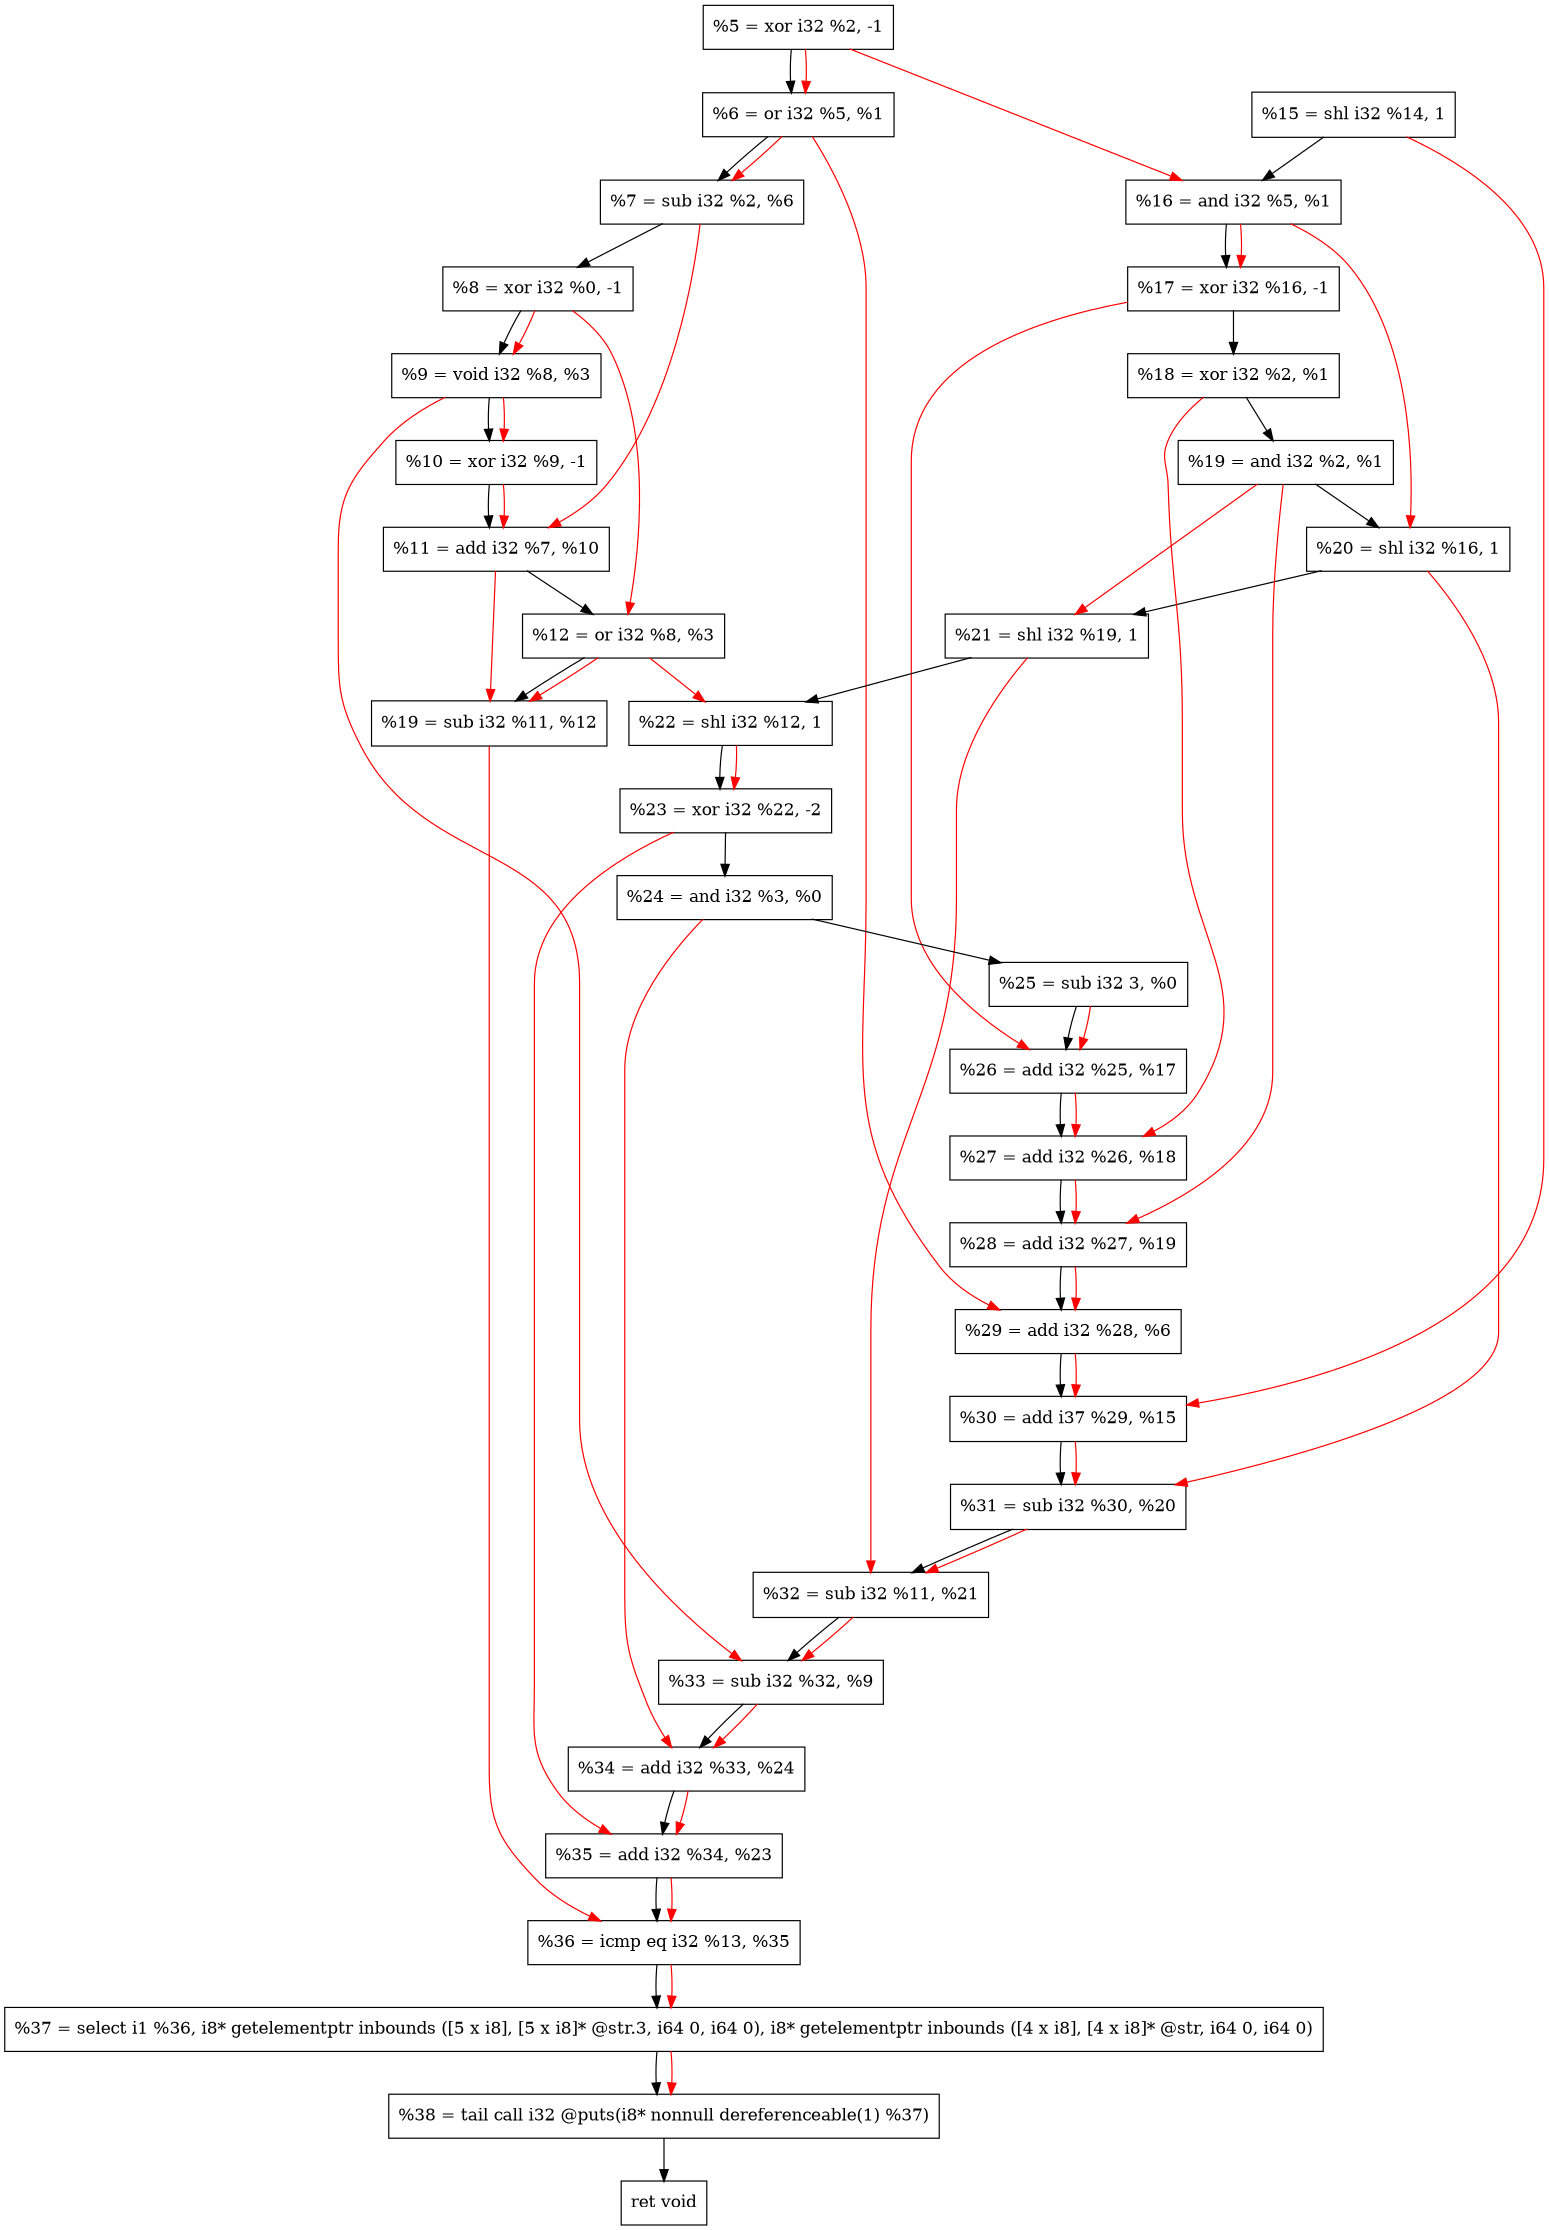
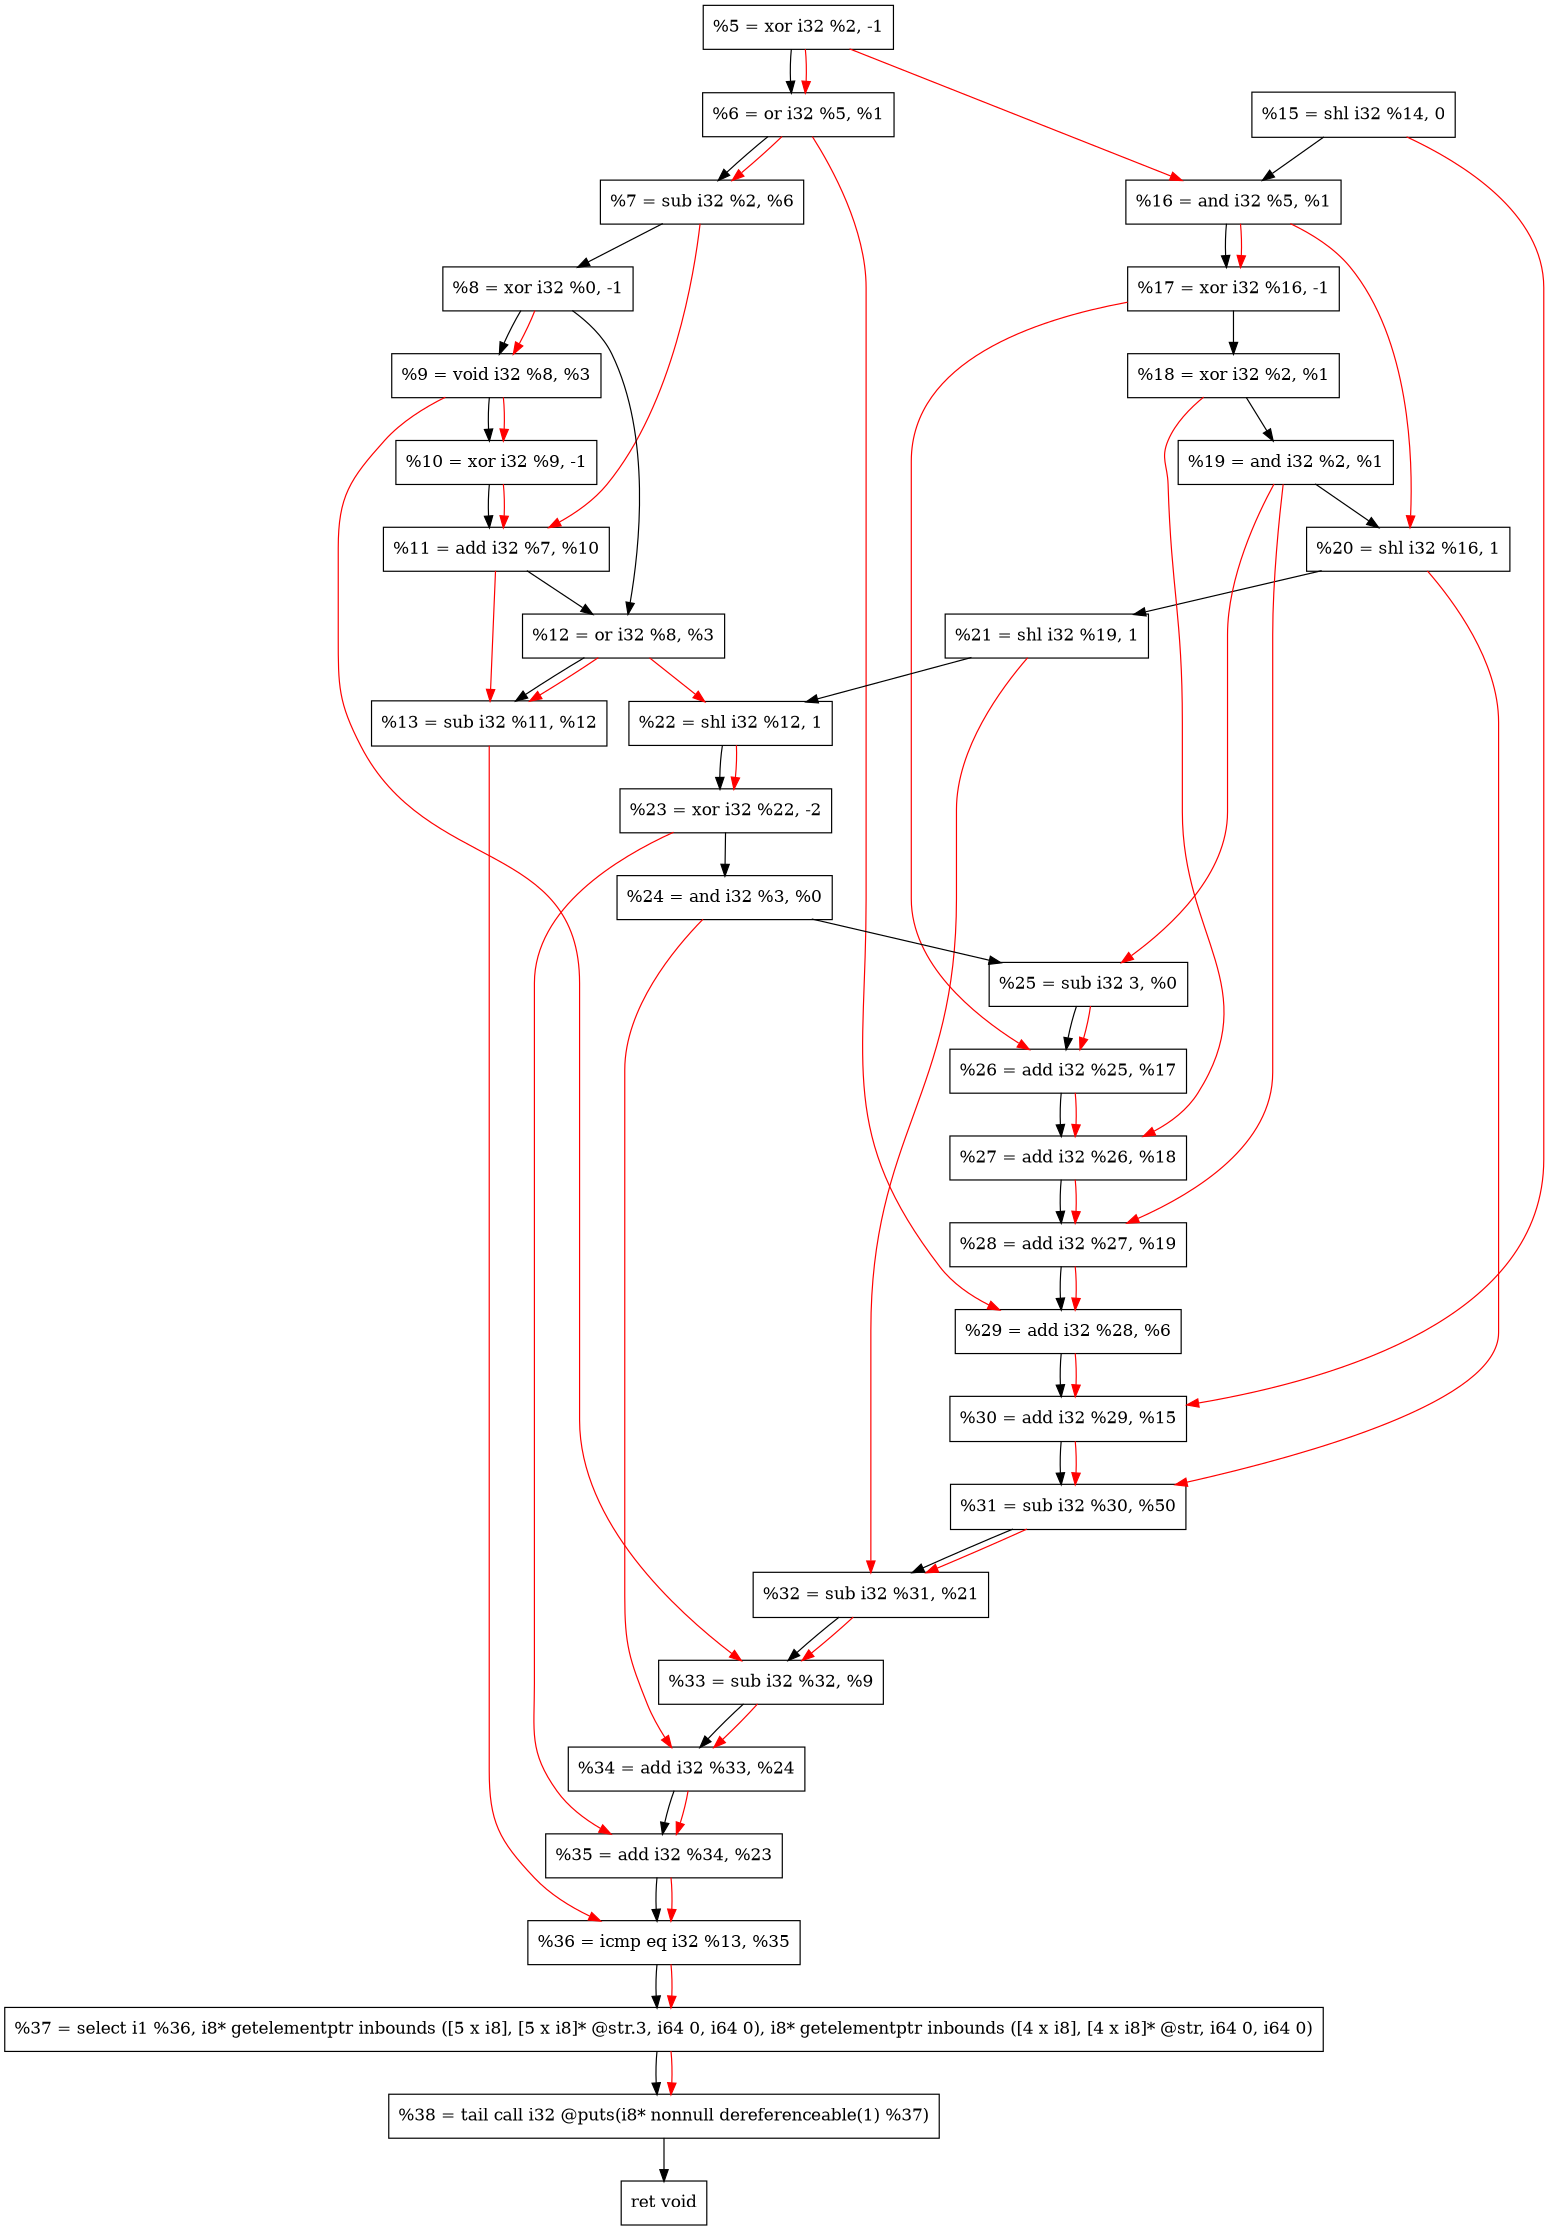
node "%15 = shl i32 %14, 1": label "%15 = shl i32 %14, 1" -> "%15 = shl i32 %14, 0"
edge "%8 = xor i32 %0, -1" -> "%12 = or i32 %8, %3": color red -> black
edge "%19 = and i32 %2, %1" -> "%21 = shl i32 %19, 1": now "%19 = and i32 %2, %1" -> "%25 = sub i32 3, %0"
node "%19 = sub i32 %11, %12": label "%19 = sub i32 %11, %12" -> "%13 = sub i32 %11, %12"
node "%30 = add i37 %29, %15": label "%30 = add i37 %29, %15" -> "%30 = add i32 %29, %15"
node "%31 = sub i32 %30, %20": label "%31 = sub i32 %30, %20" -> "%31 = sub i32 %30, %50"
node "%32 = sub i32 %11, %21": label "%32 = sub i32 %11, %21" -> "%32 = sub i32 %31, %21"
